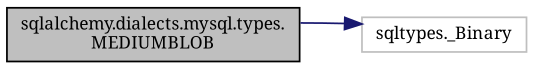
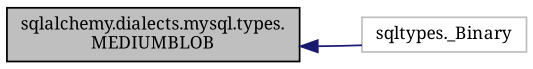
edge "sqlalchemy.dialects.mysql.types. MEDIUMBLOB" -> "sqltypes._Binary": reversed
